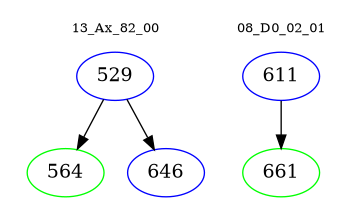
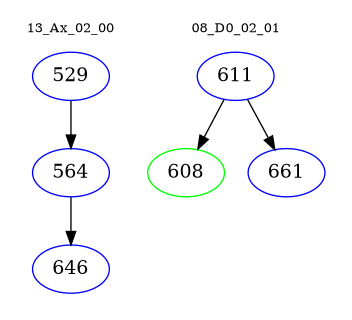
cluster "13_Ax_82_00": label "13_Ax_82_00" -> "13_Ax_02_00"
edge "529" -> "646": now "564" -> "646"
node "564": color green -> blue
node "608": added
node "661": color green -> blue
